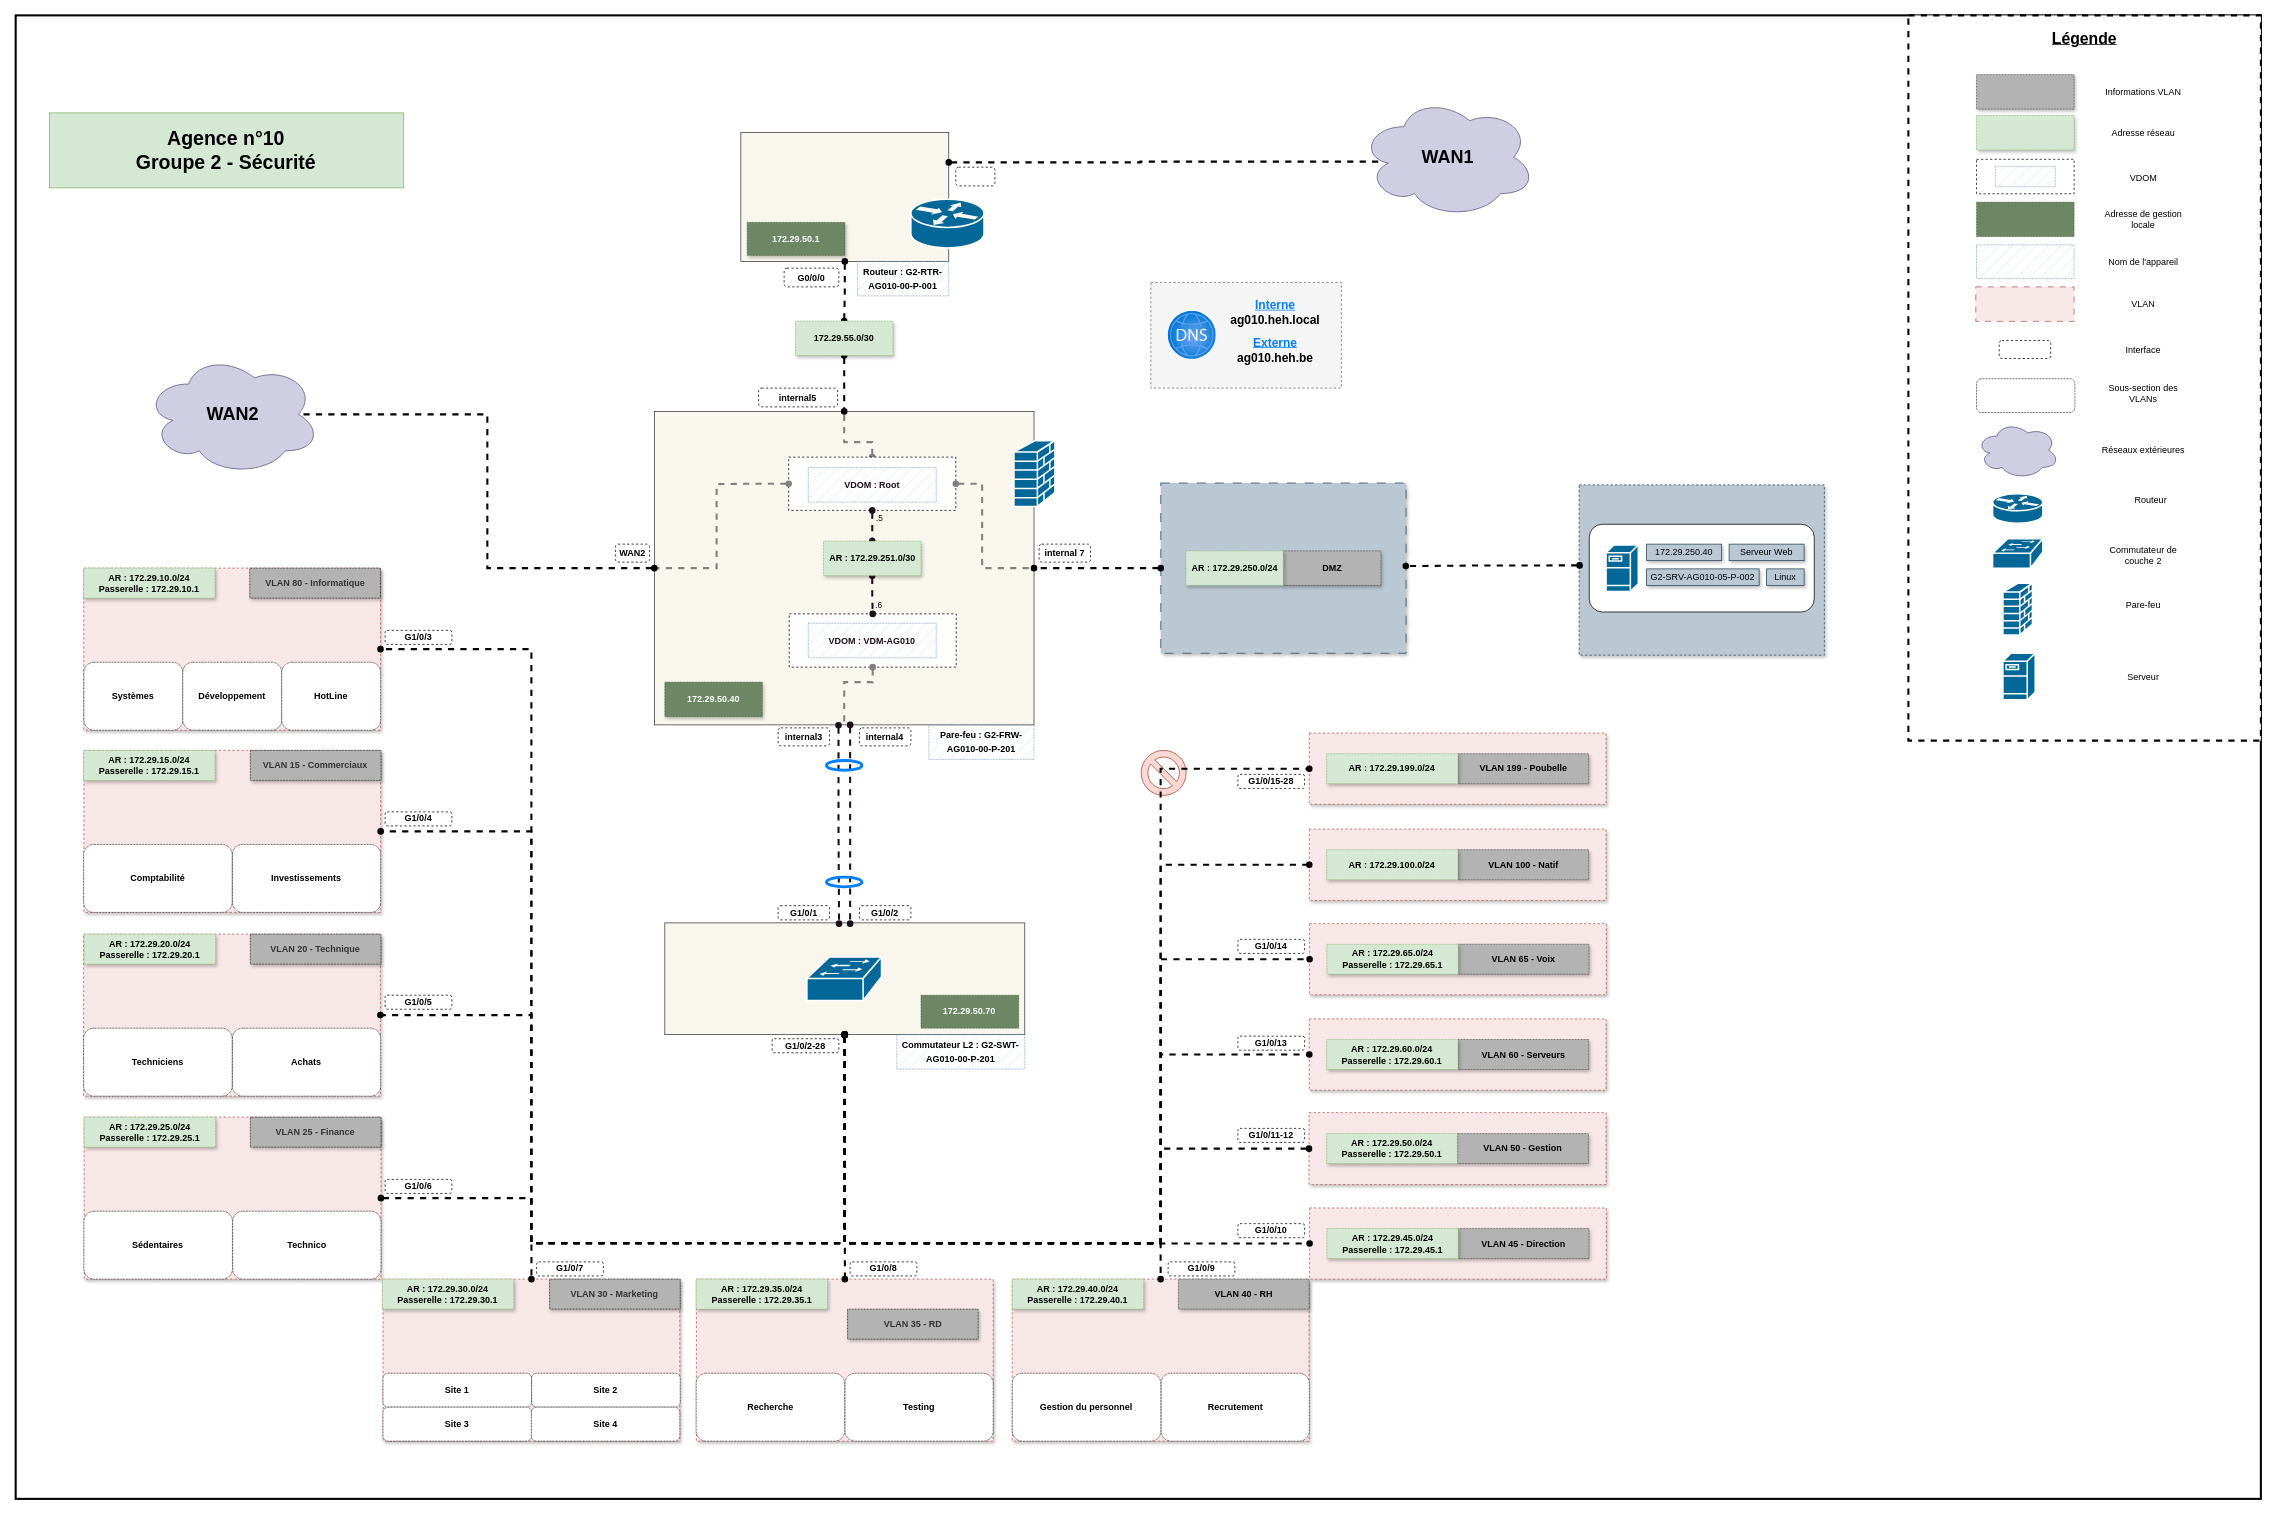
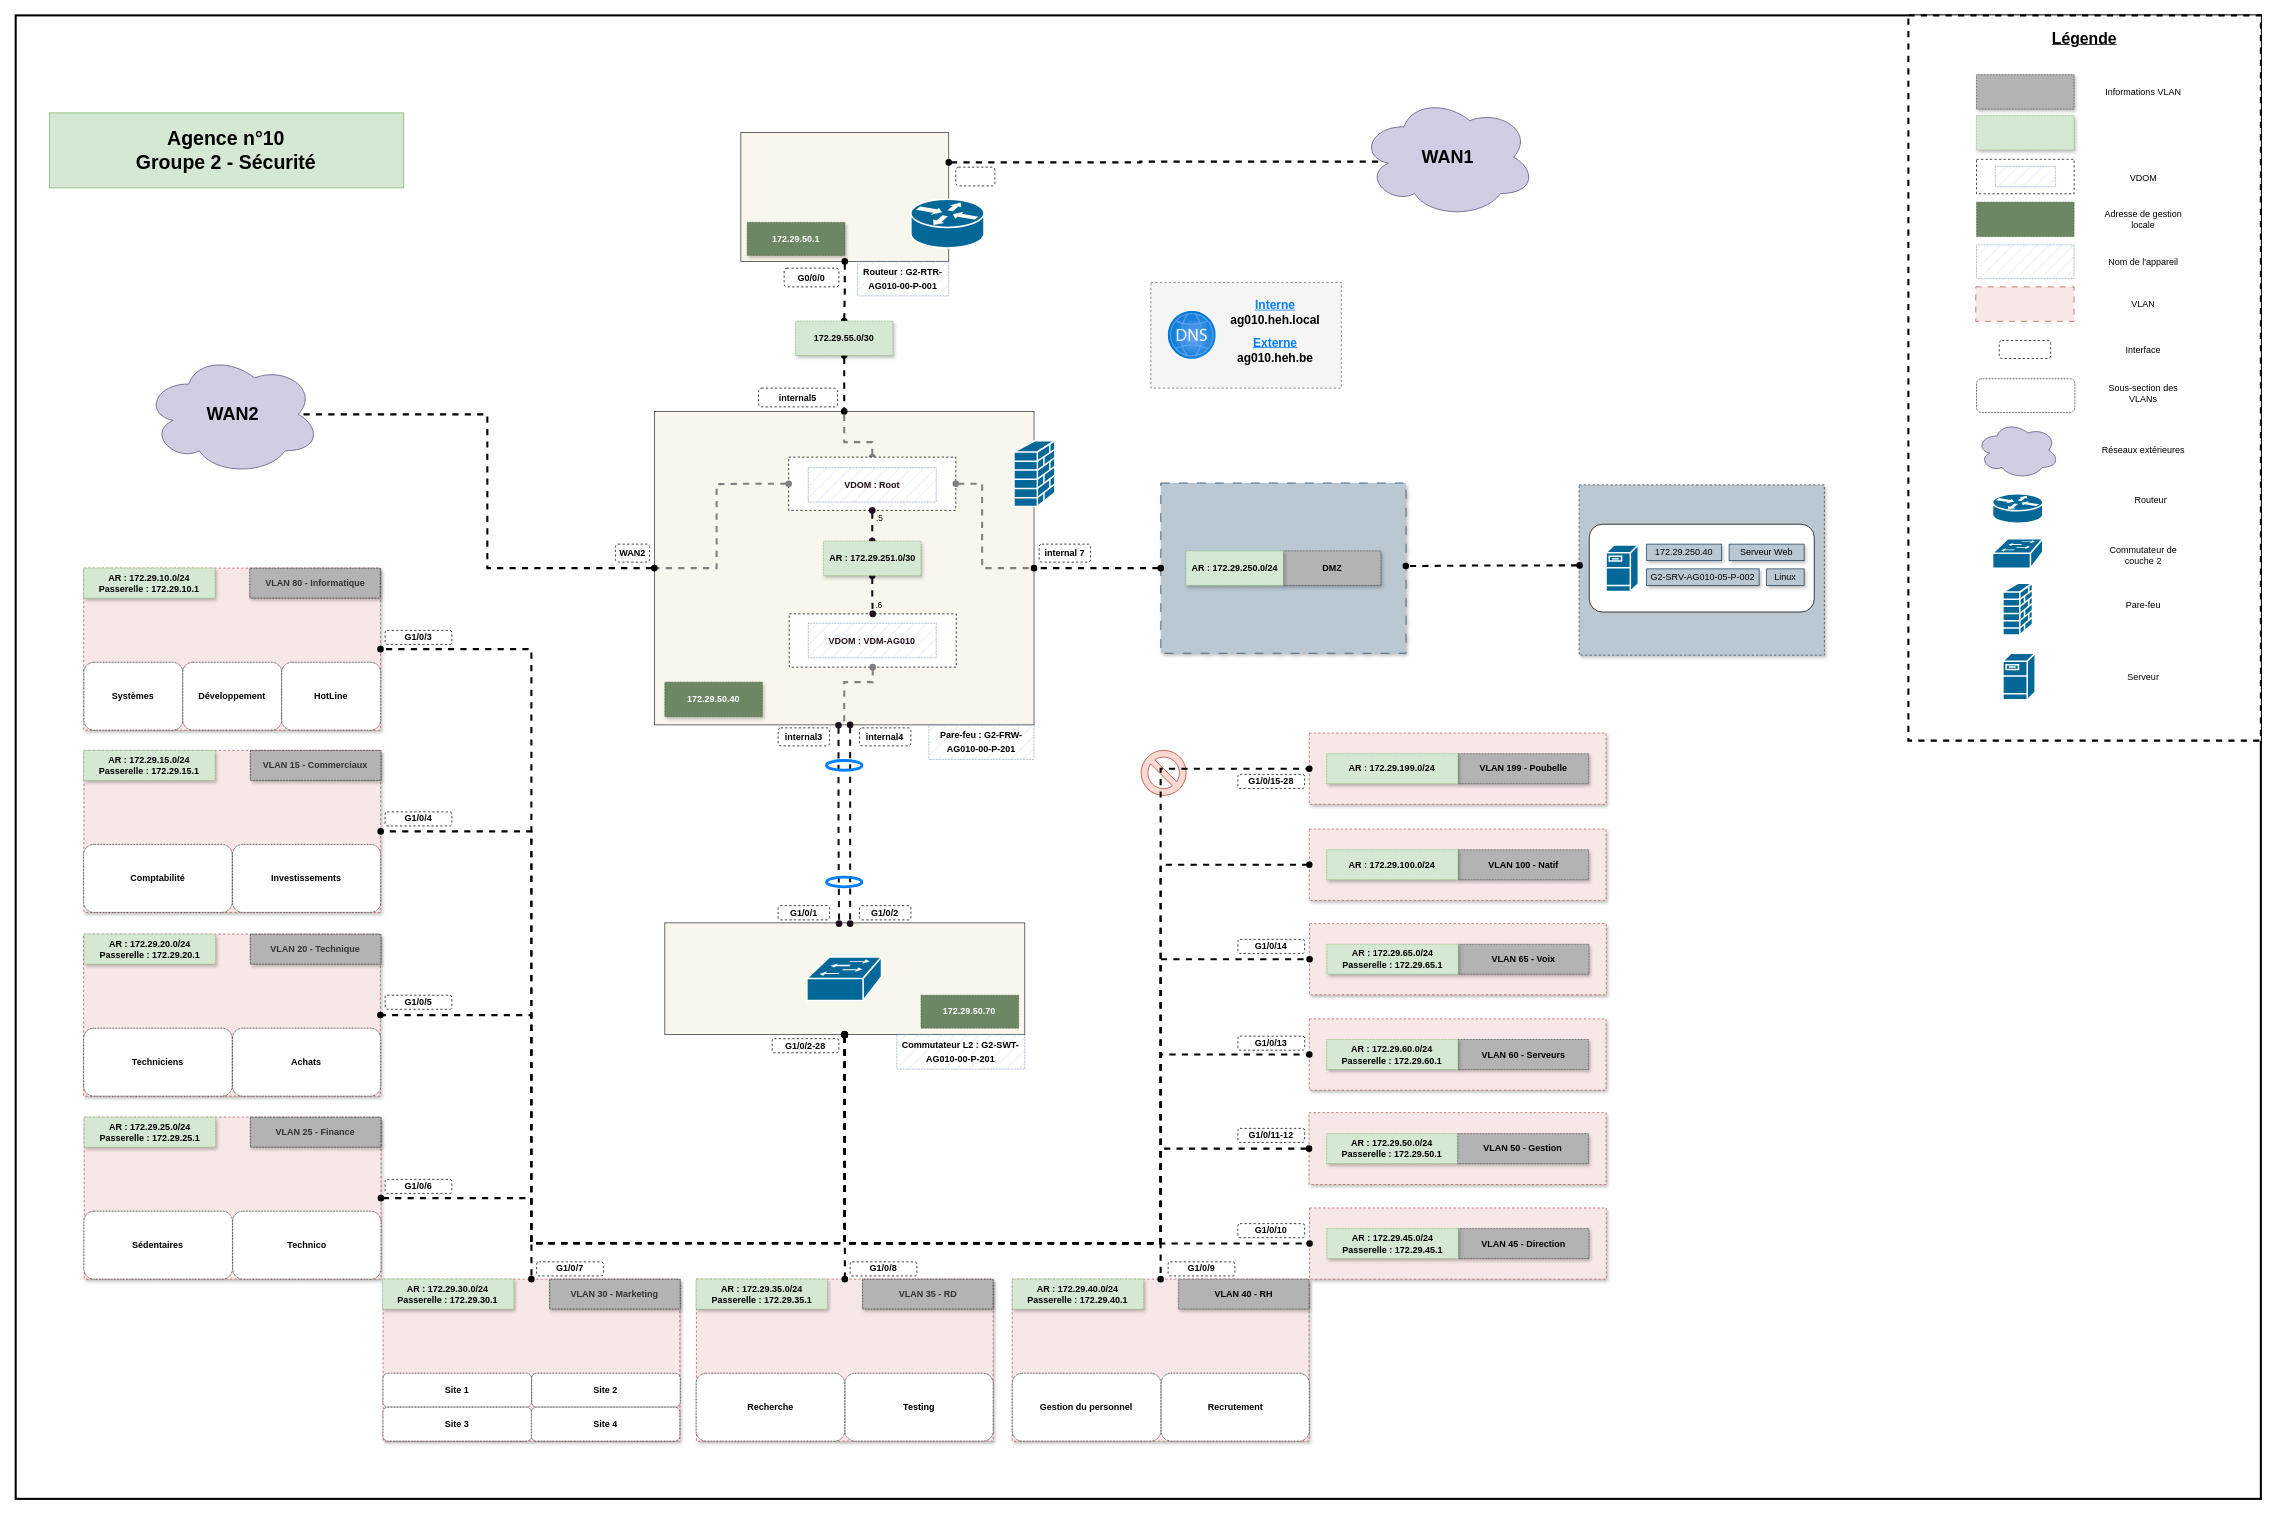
node "Adresse réseau": removed
node "VLAN 35 - RD": moved (913, 1324) -> (928, 1294)
